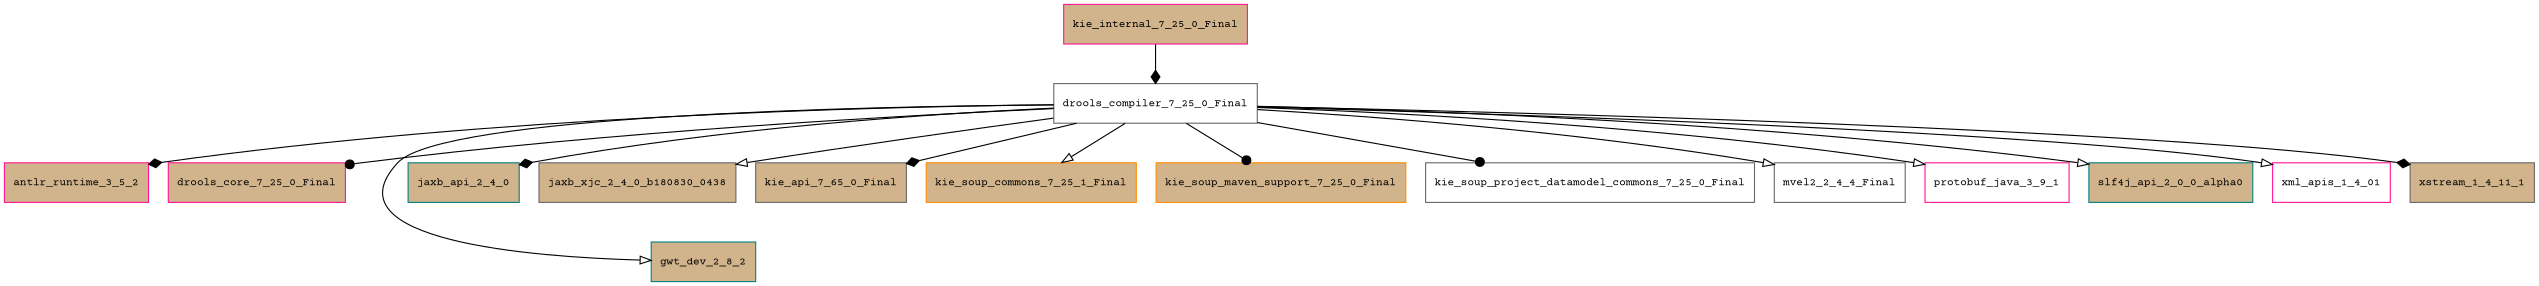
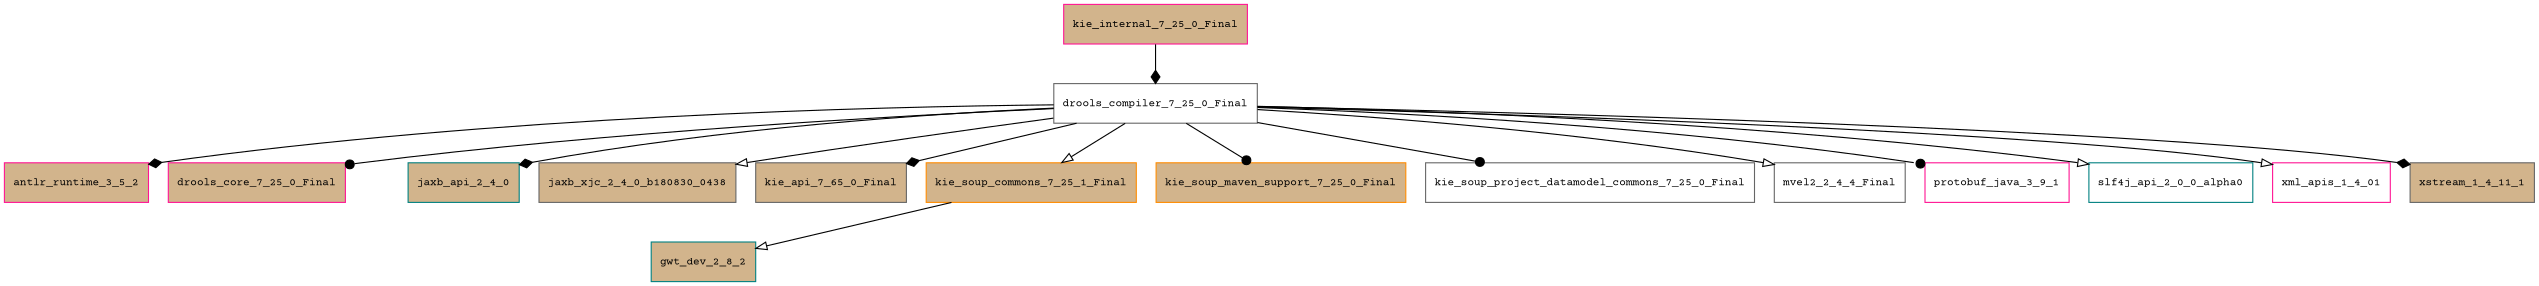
edge "drools_compiler_7_25_0_Final" -> "protobuf_java_3_9_1": arrowhead onormal -> dot
edge "drools_compiler_7_25_0_Final" -> "gwt_dev_2_8_2": now "kie_soup_commons_7_25_1_Final" -> "gwt_dev_2_8_2"
node "slf4j_api_2_0_0_alpha0": fillcolor tan -> white
